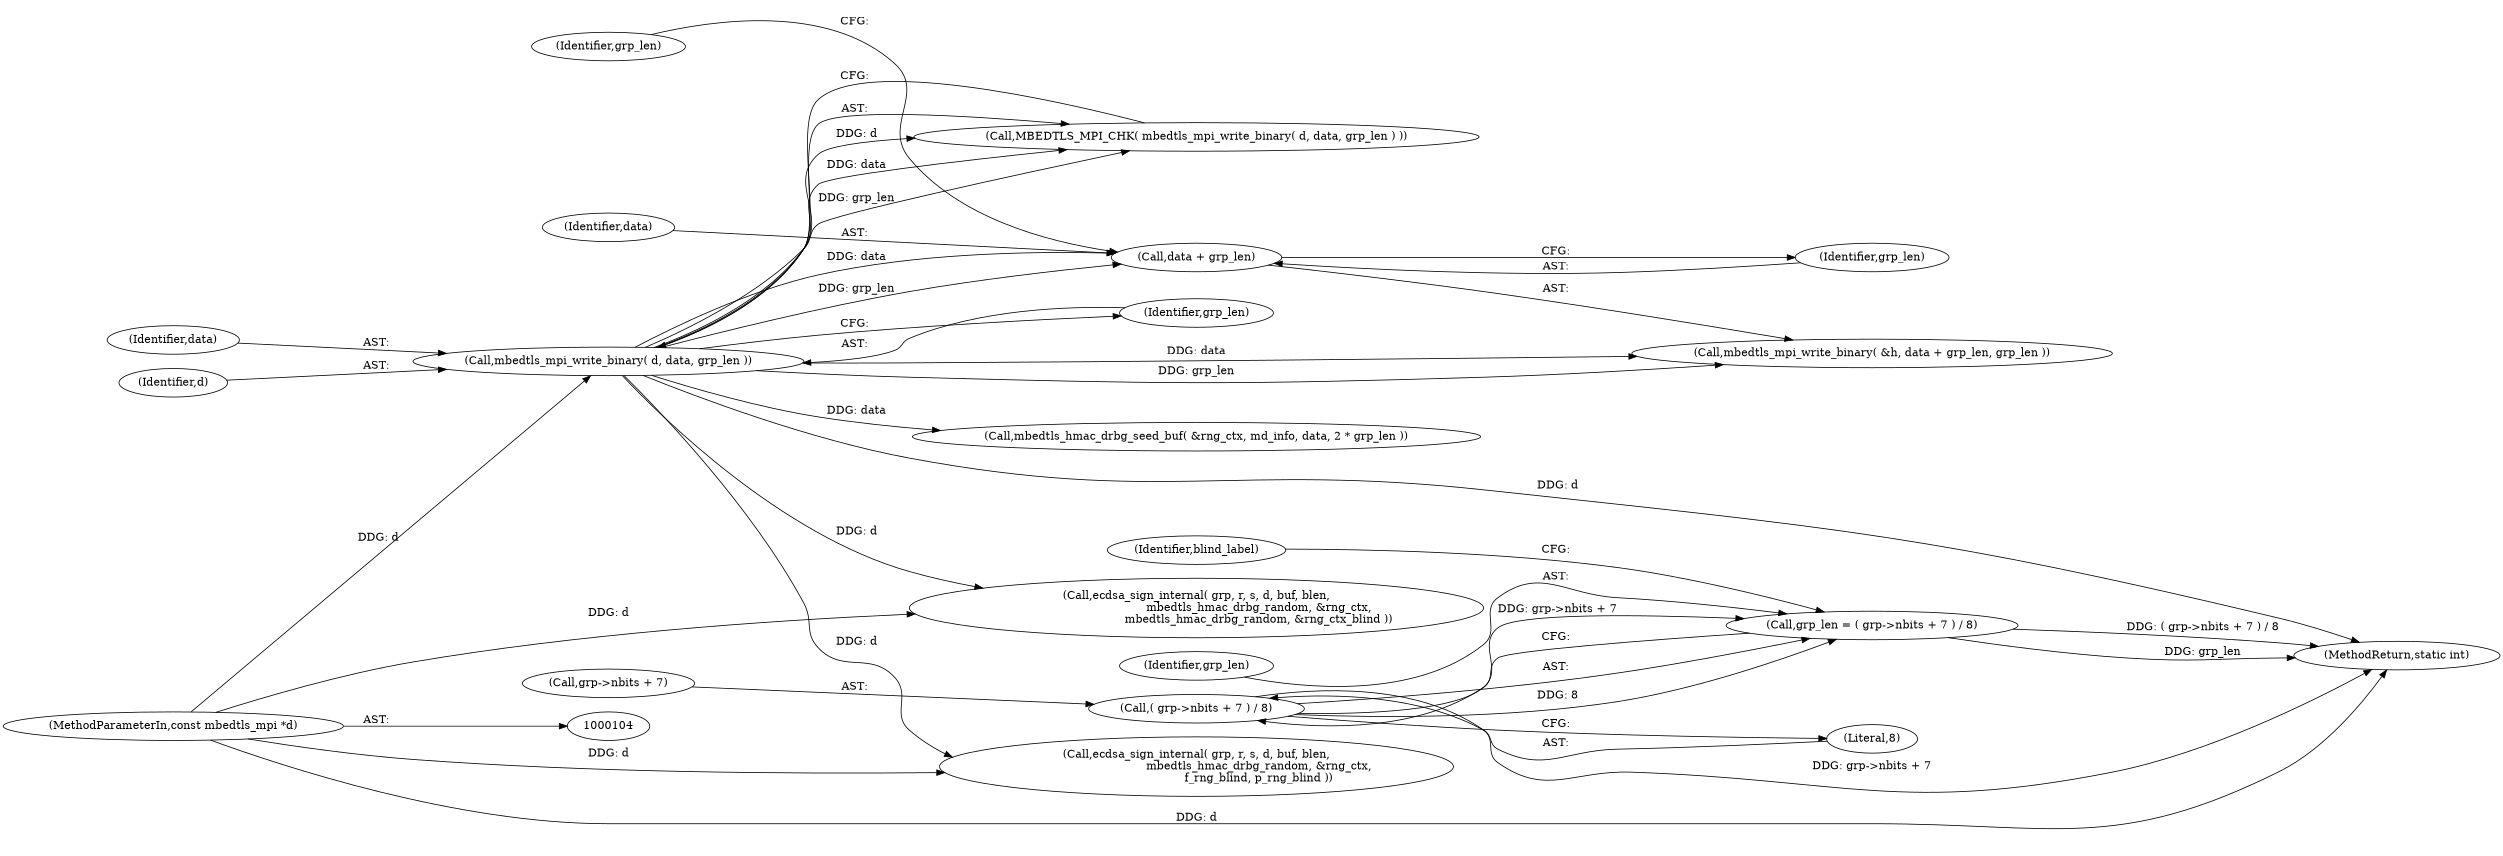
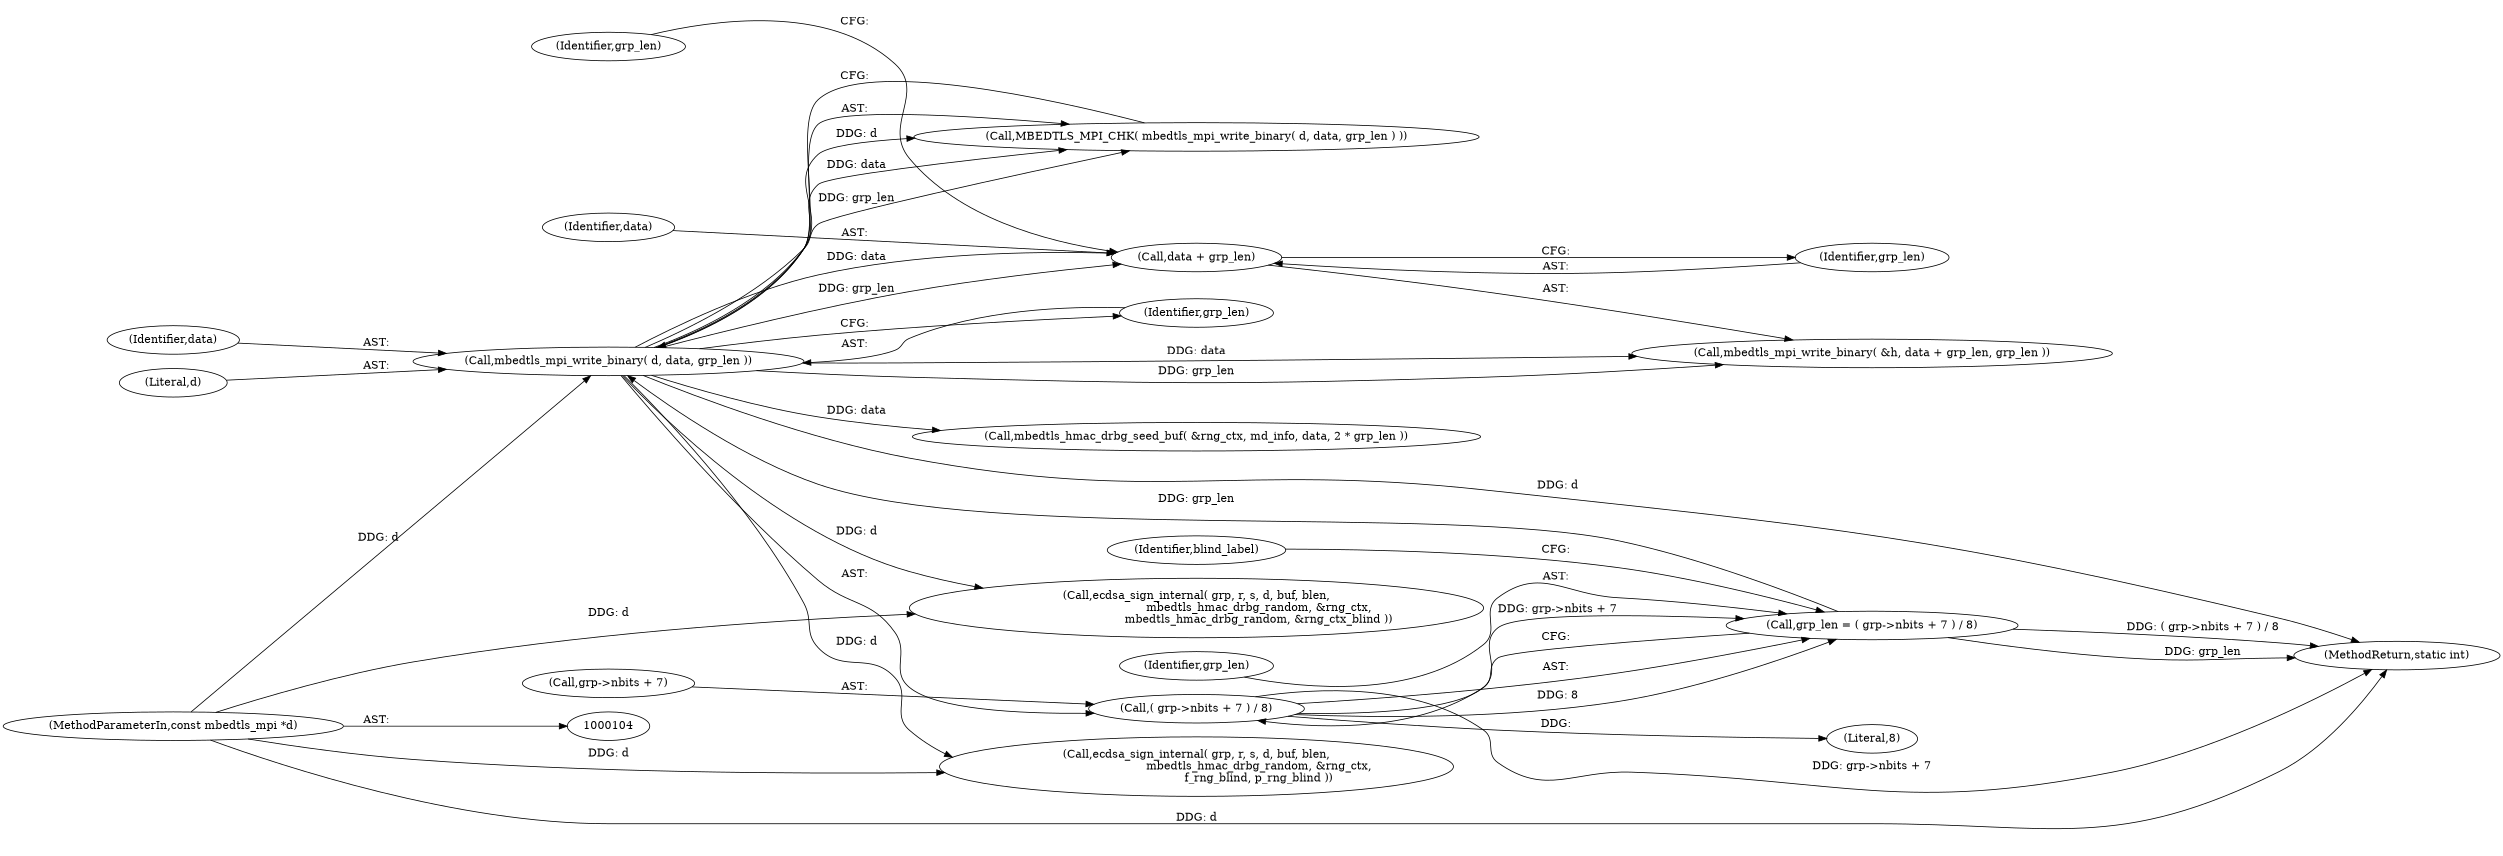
node "(Identifier,d)": label "(Identifier,d)" -> "(Literal,d)"
edge "(Call,grp_len = ( grp->nbits + 7 ) / 8)" -> "(Call,mbedtls_mpi_write_binary( d, data, grp_len ))": added, label "DDG: grp_len"
edge "(Call,( grp->nbits + 7 ) / 8)" -> "(Literal,8)": label "CFG: " -> "DDG: "
edge "(Literal,8)" -> "(Call,( grp->nbits + 7 ) / 8)": now "(Call,mbedtls_mpi_write_binary( d, data, grp_len ))" -> "(Call,( grp->nbits + 7 ) / 8)"
